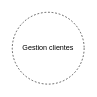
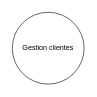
node "Gestion clientes": style dashed -> solid
